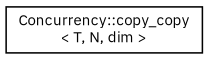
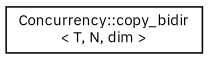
node "Concurrency::copy_copy < T, N, dim >": label "Concurrency::copy_copy < T, N, dim >" -> "Concurrency::copy_bidir < T, N, dim >"
